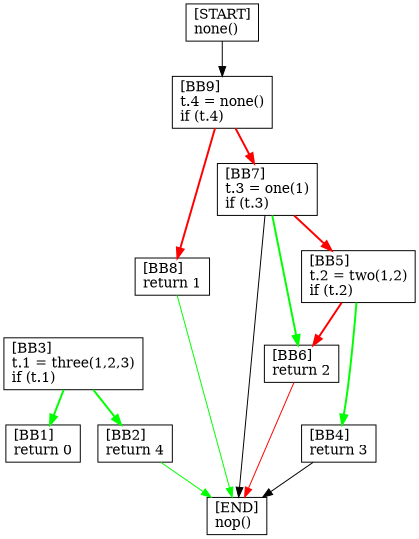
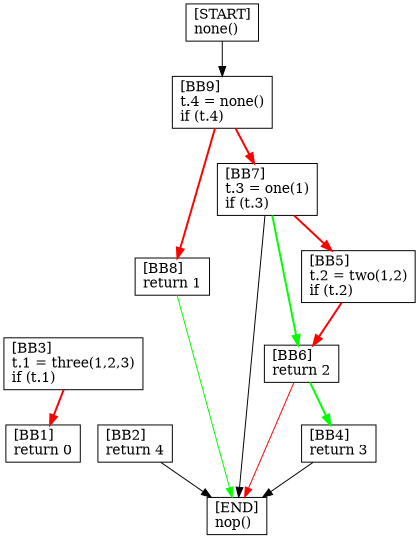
edge "[BB5] t.2 = two(1,2) if (t.2)" -> "[BB4] return 3": now "[BB6] return 2" -> "[BB4] return 3"
edge "[BB3] t.1 = three(1,2,3) if (t.1)" -> "[BB1] return 0": color green -> red
edge "[BB3] t.1 = three(1,2,3) if (t.1)" -> "[BB2] return 4": removed
edge "[BB2] return 4" -> "[END] nop()": color green -> black
